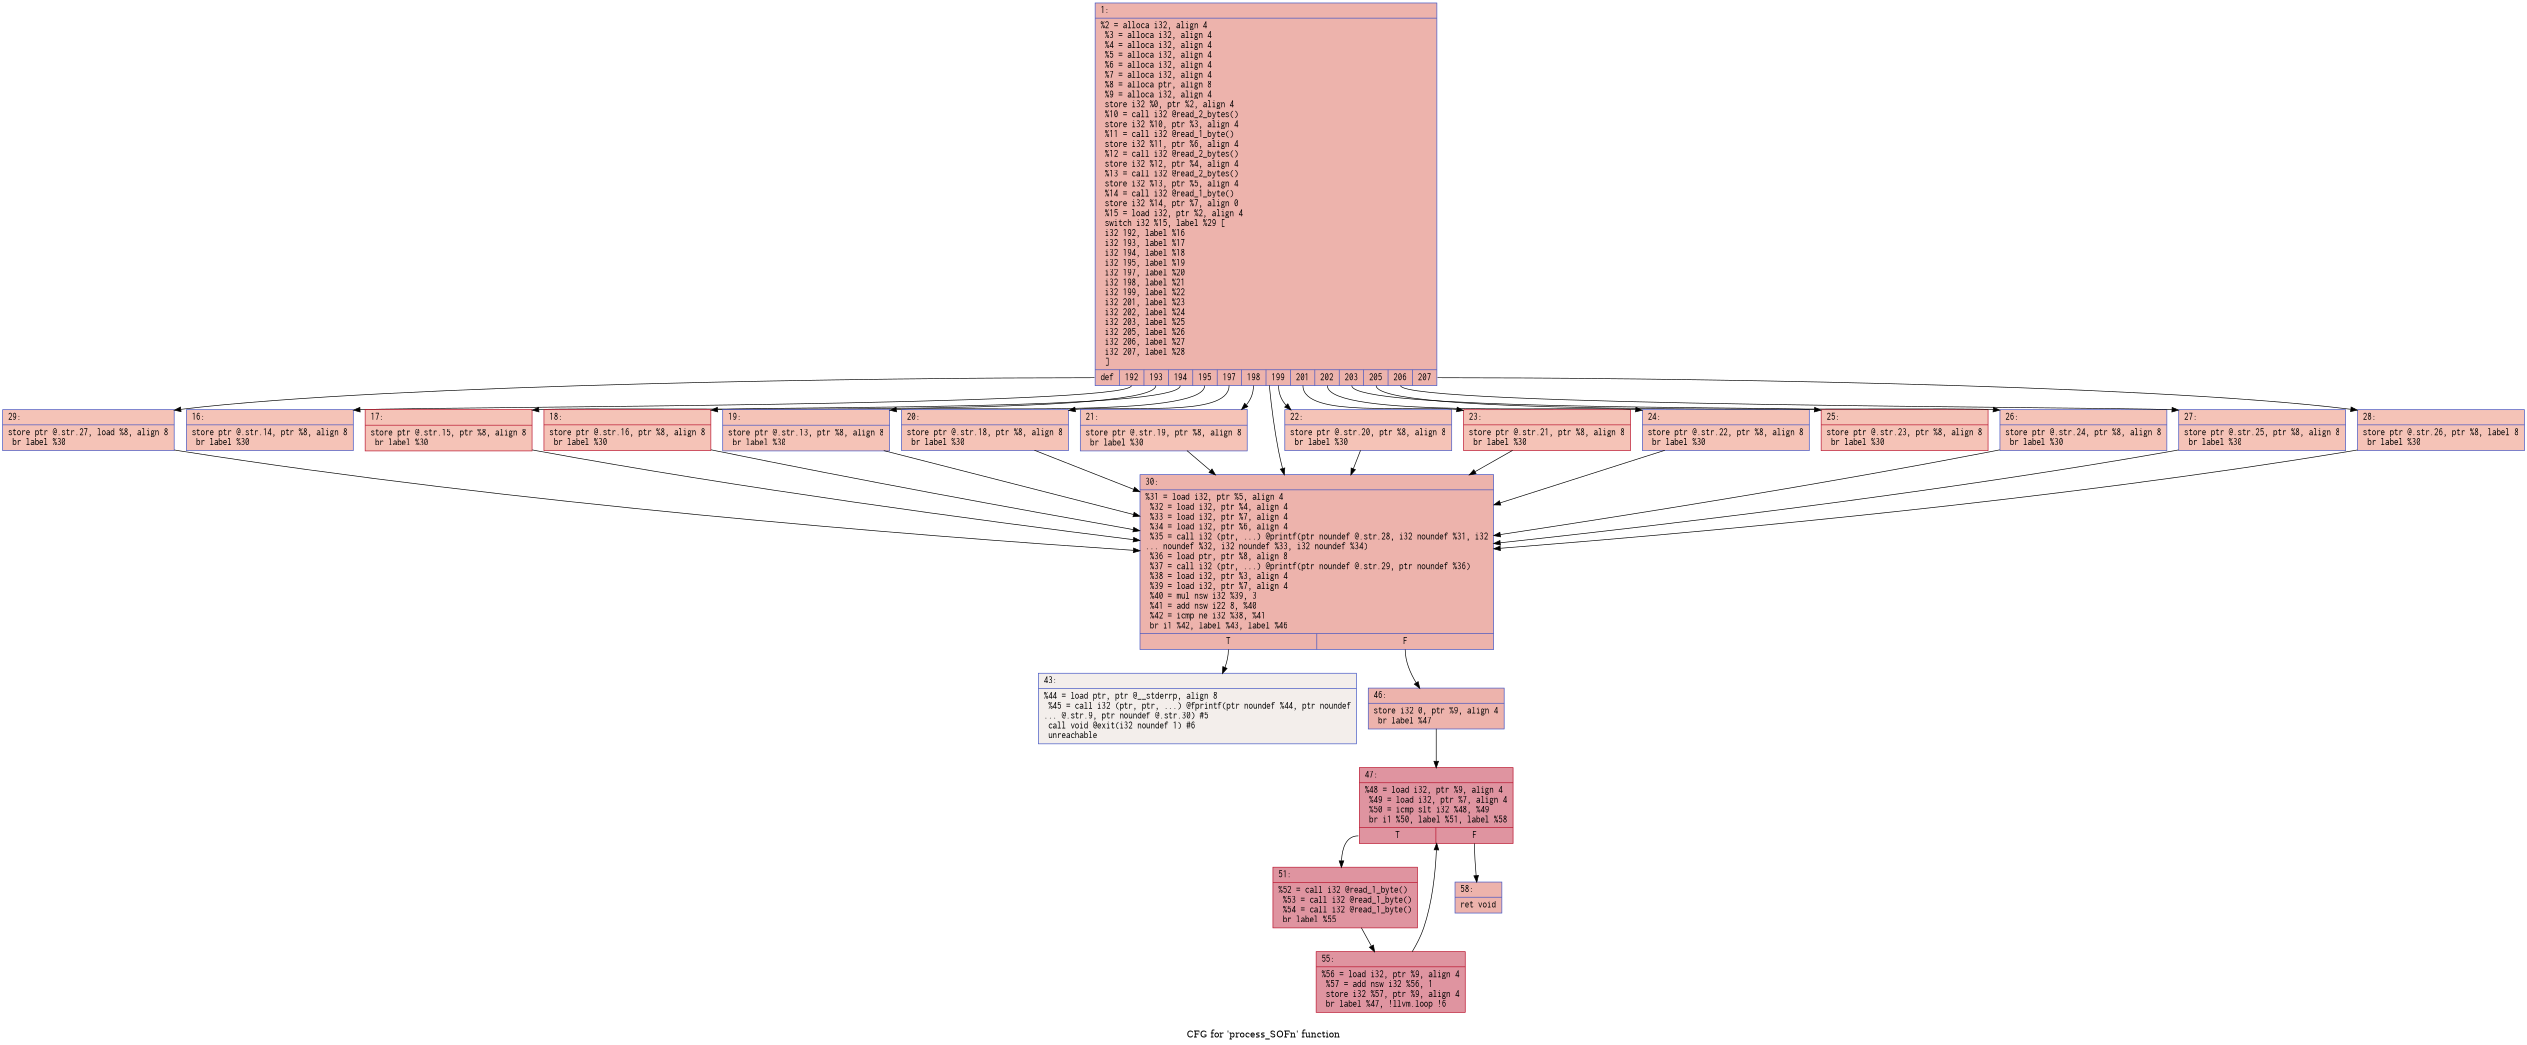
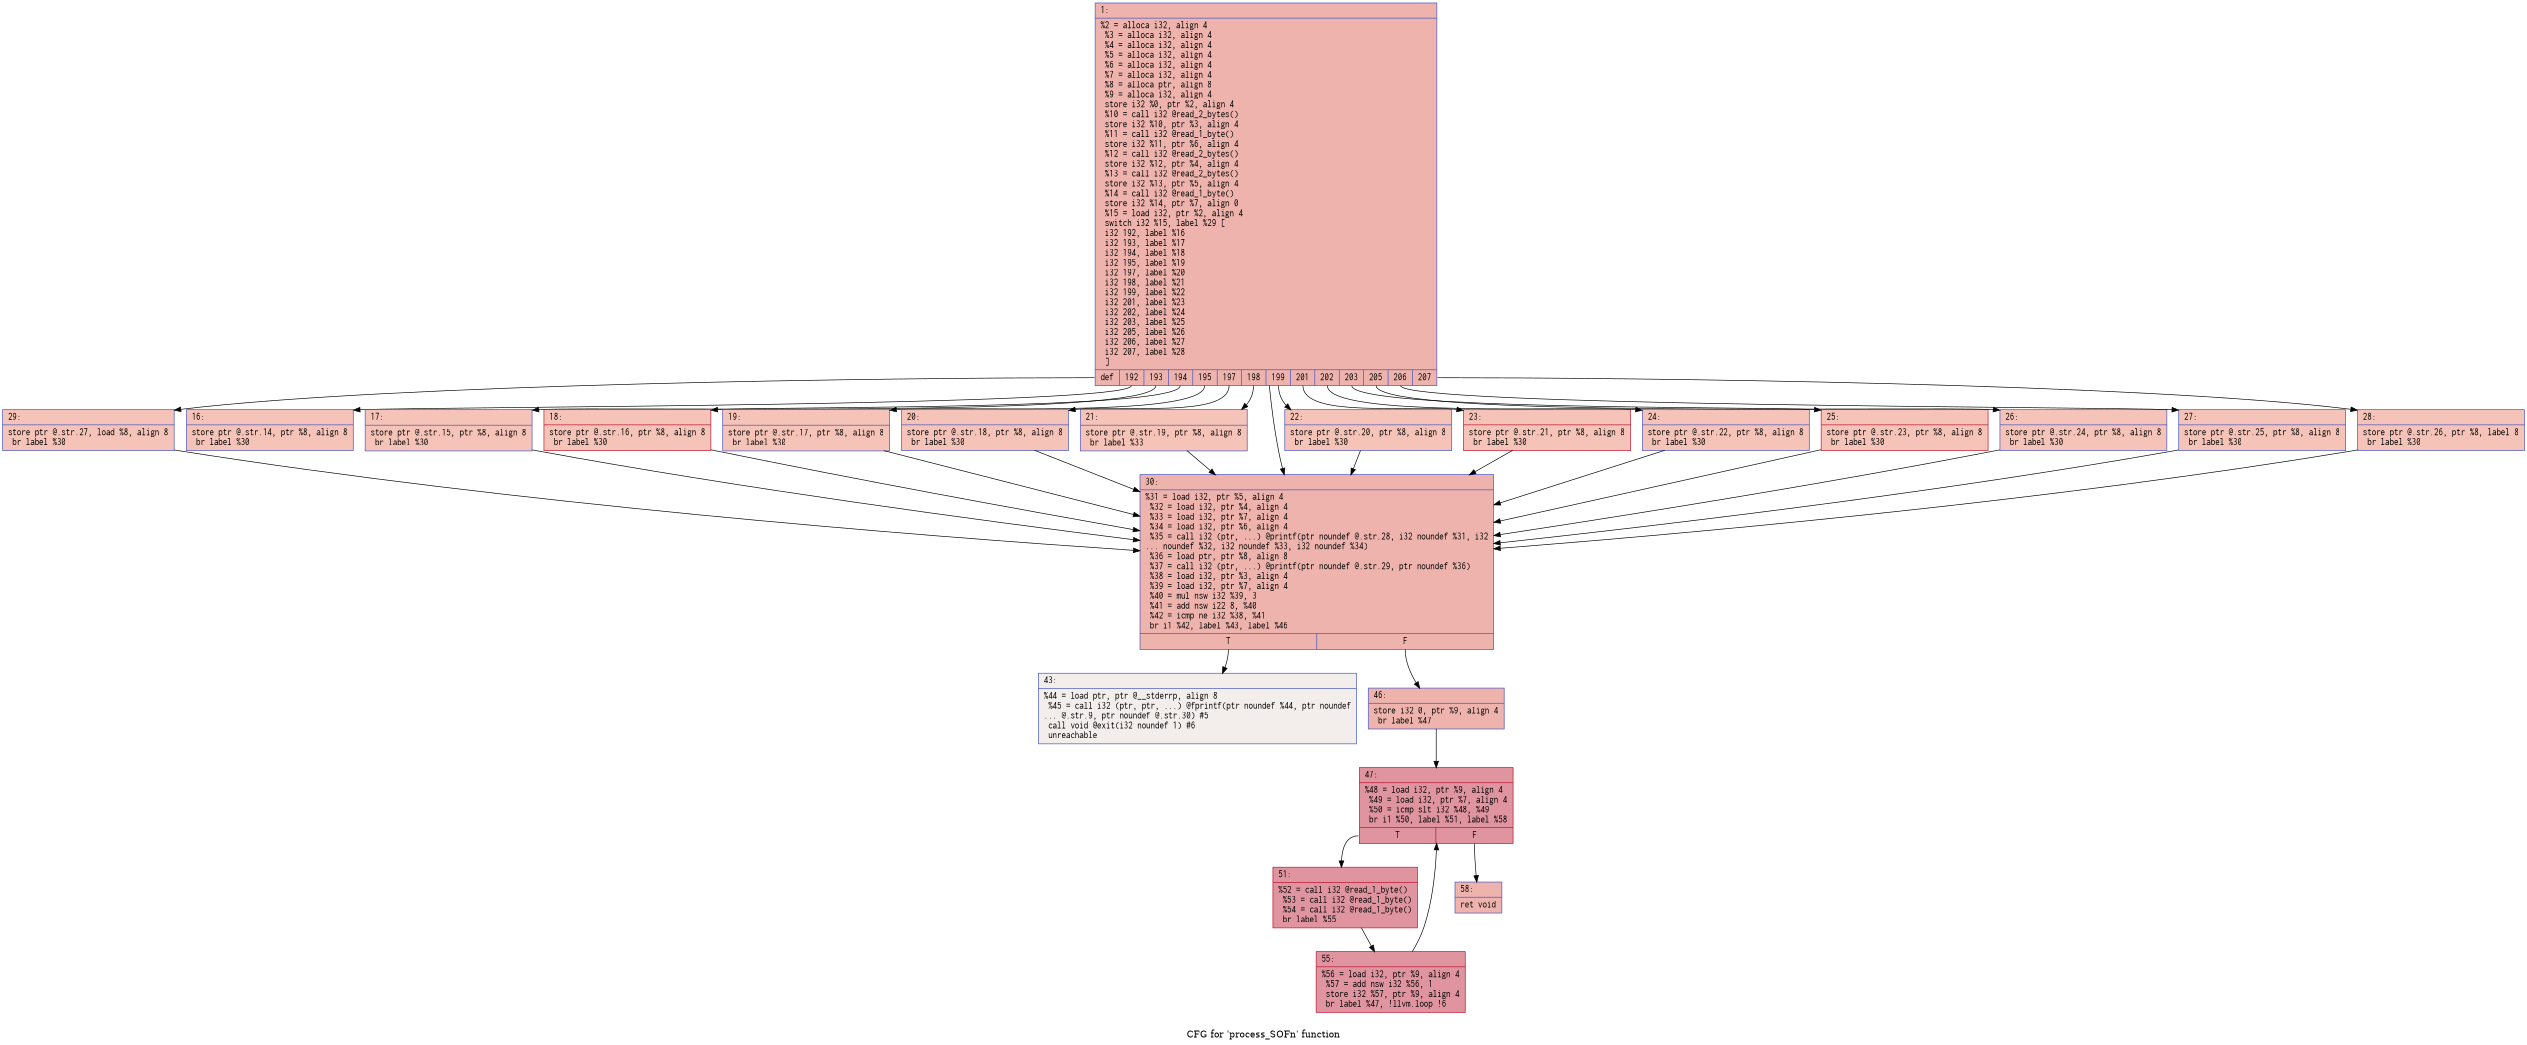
node "17:": color #b70d28ff -> #3d50c3ff
node "19:": text "store ptr @.str.13, ptr %8, align 8" -> "store ptr @.str.17, ptr %8, align 8"
node "21:": text "br label %30" -> "br label %33"
edge "25:" -> "30:": added
